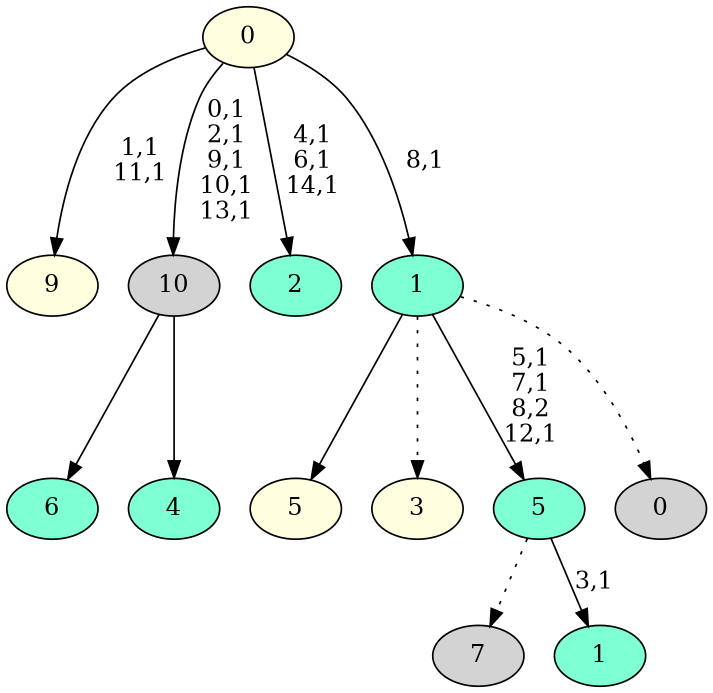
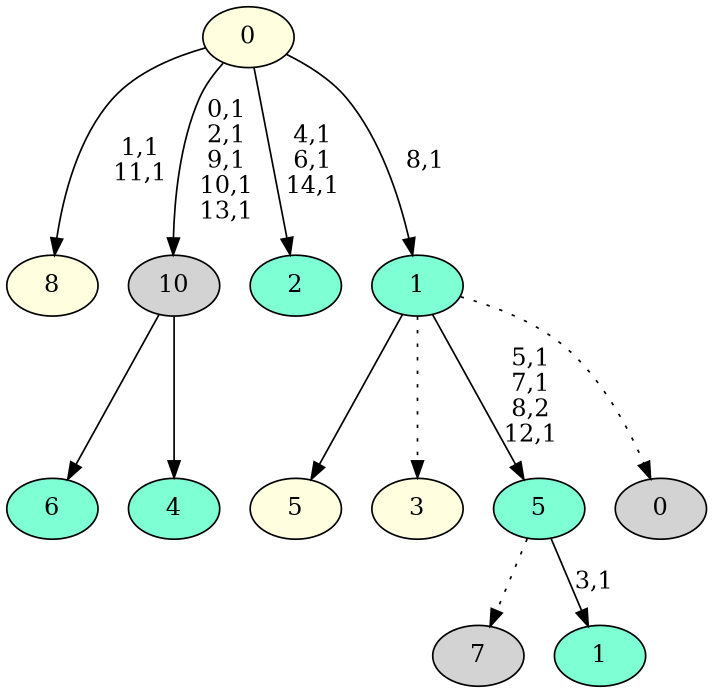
node "9": label "9" -> "8"
